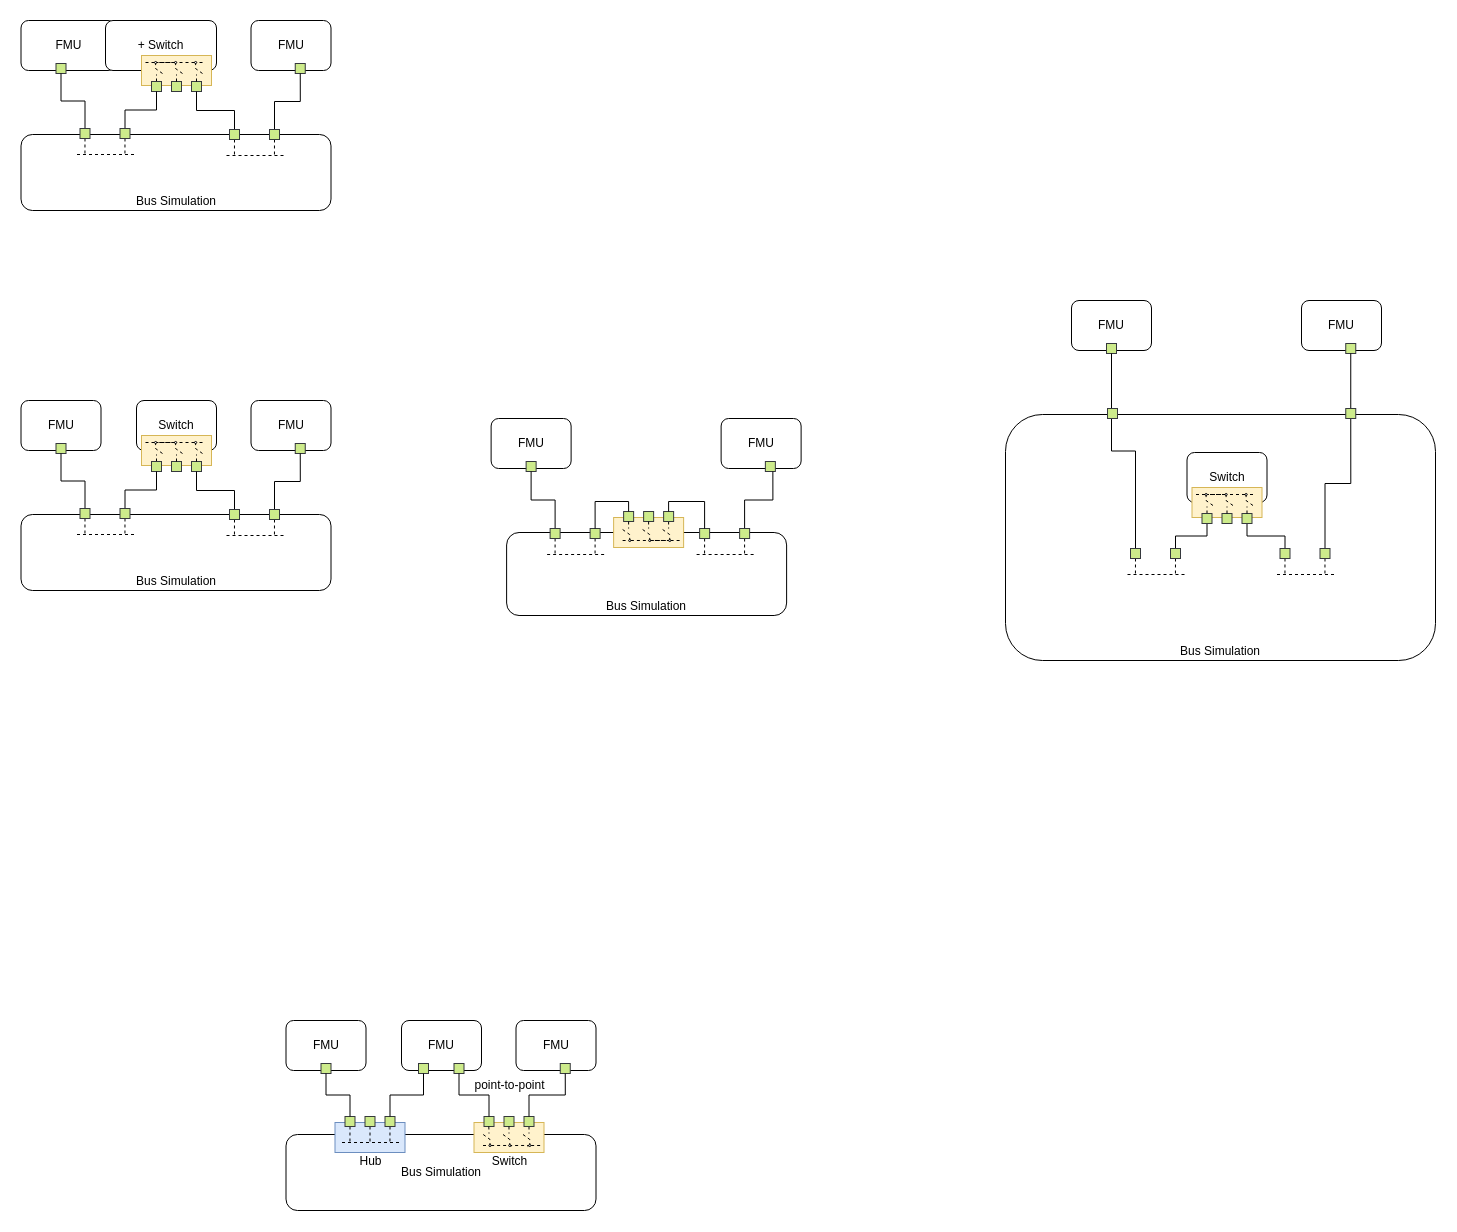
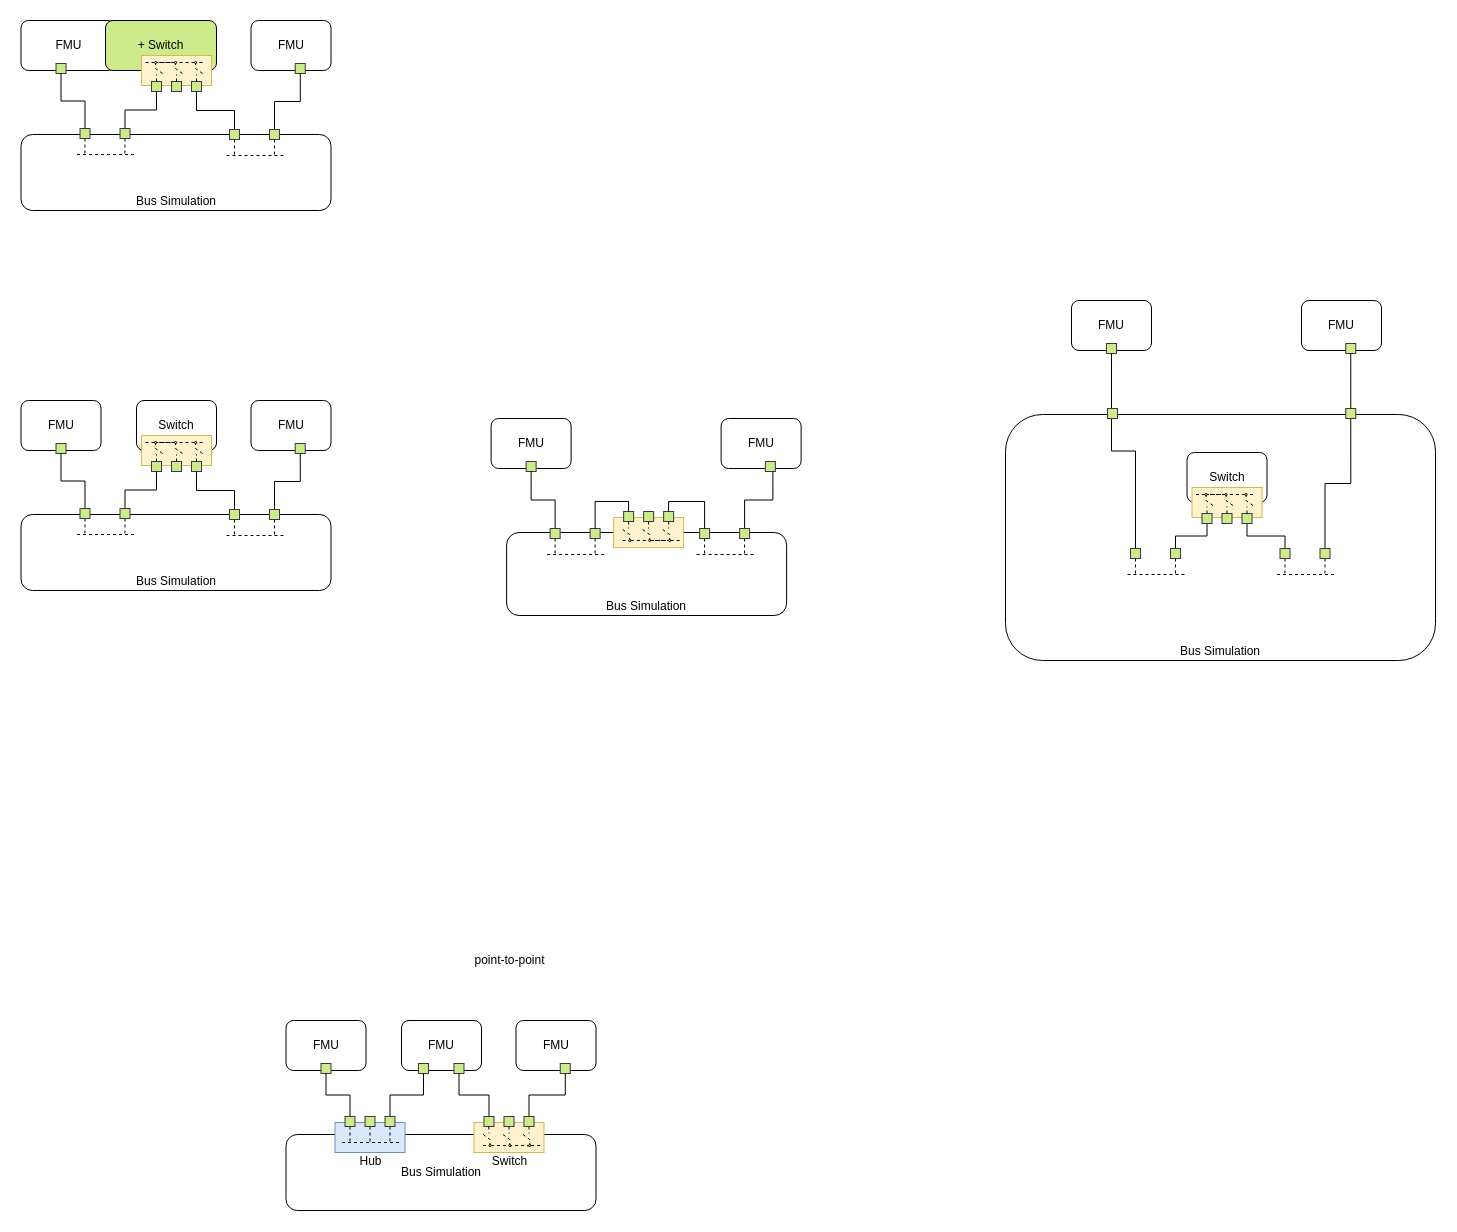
node "+ Switch": fillcolor #ffffff -> #cdeb8b
node "point-to-point": moved (509, 1086) -> (509, 961)
